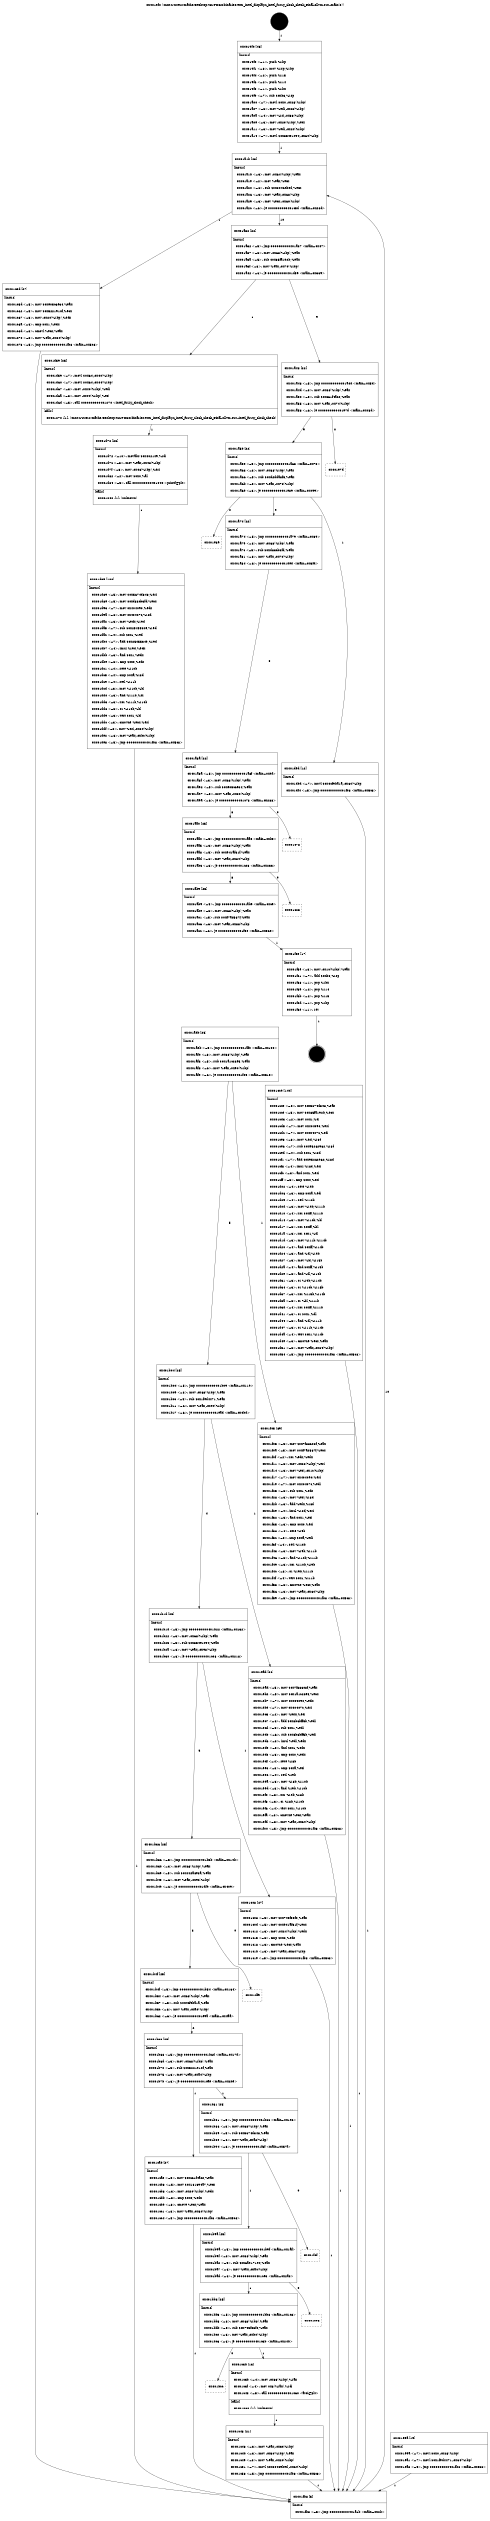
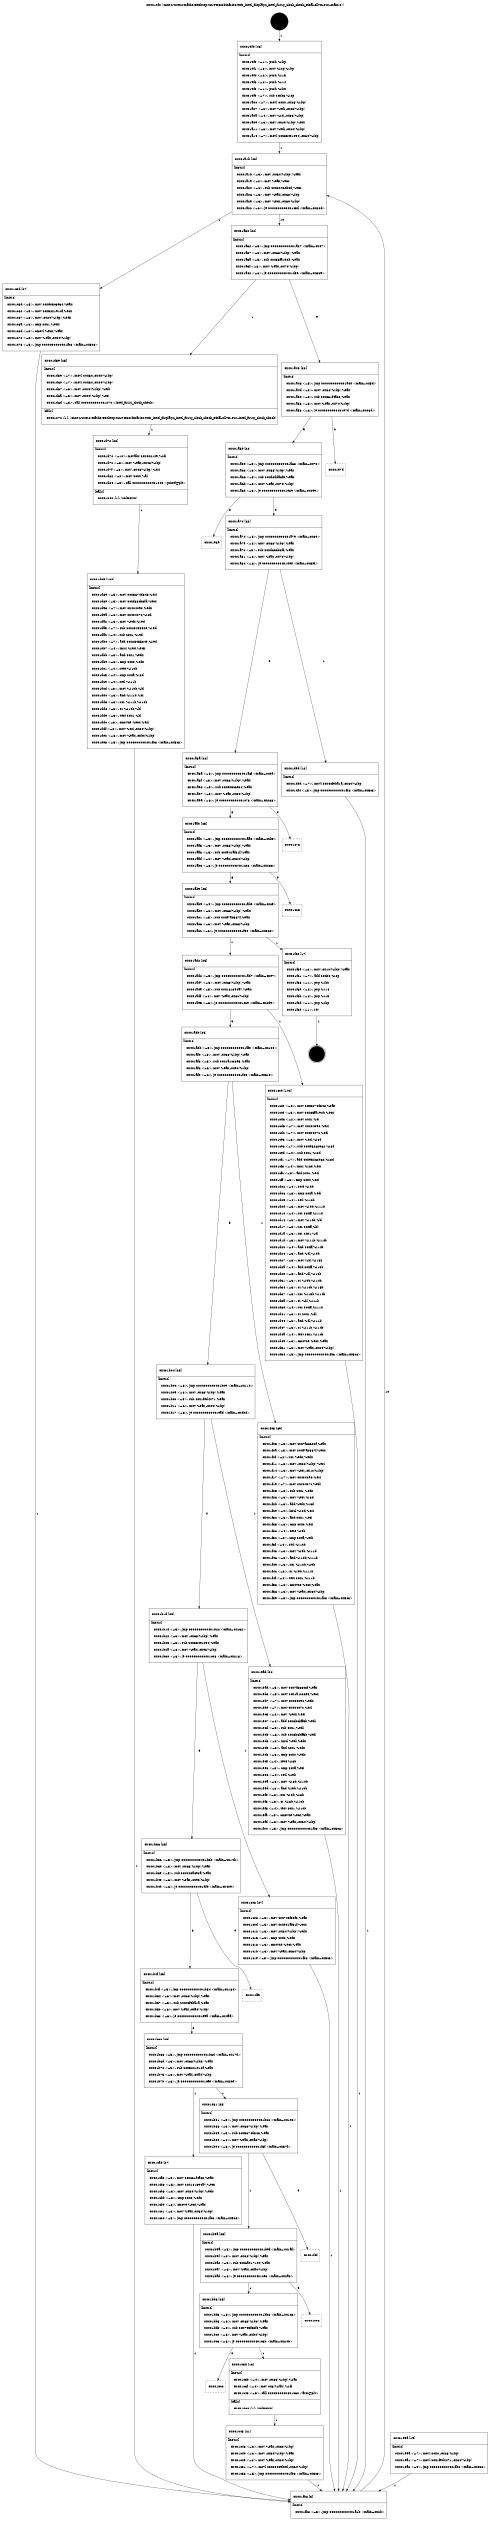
edge "0x401a5e [22]" -> "0x401ded [12]": now "0x401a74 [22]" -> "0x401ded [12]"
node "0x401ad2 [25]": added
